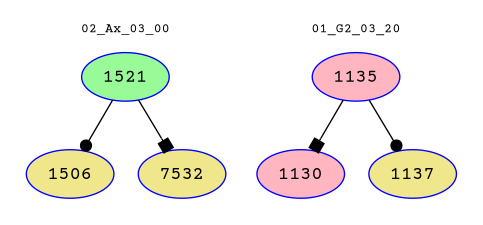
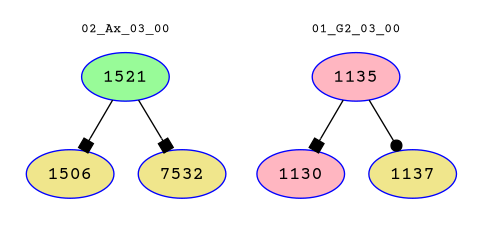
cluster "01_G2_03_20": label "01_G2_03_20" -> "01_G2_03_00"
edge "1521" -> "1506": arrowhead dot -> box
